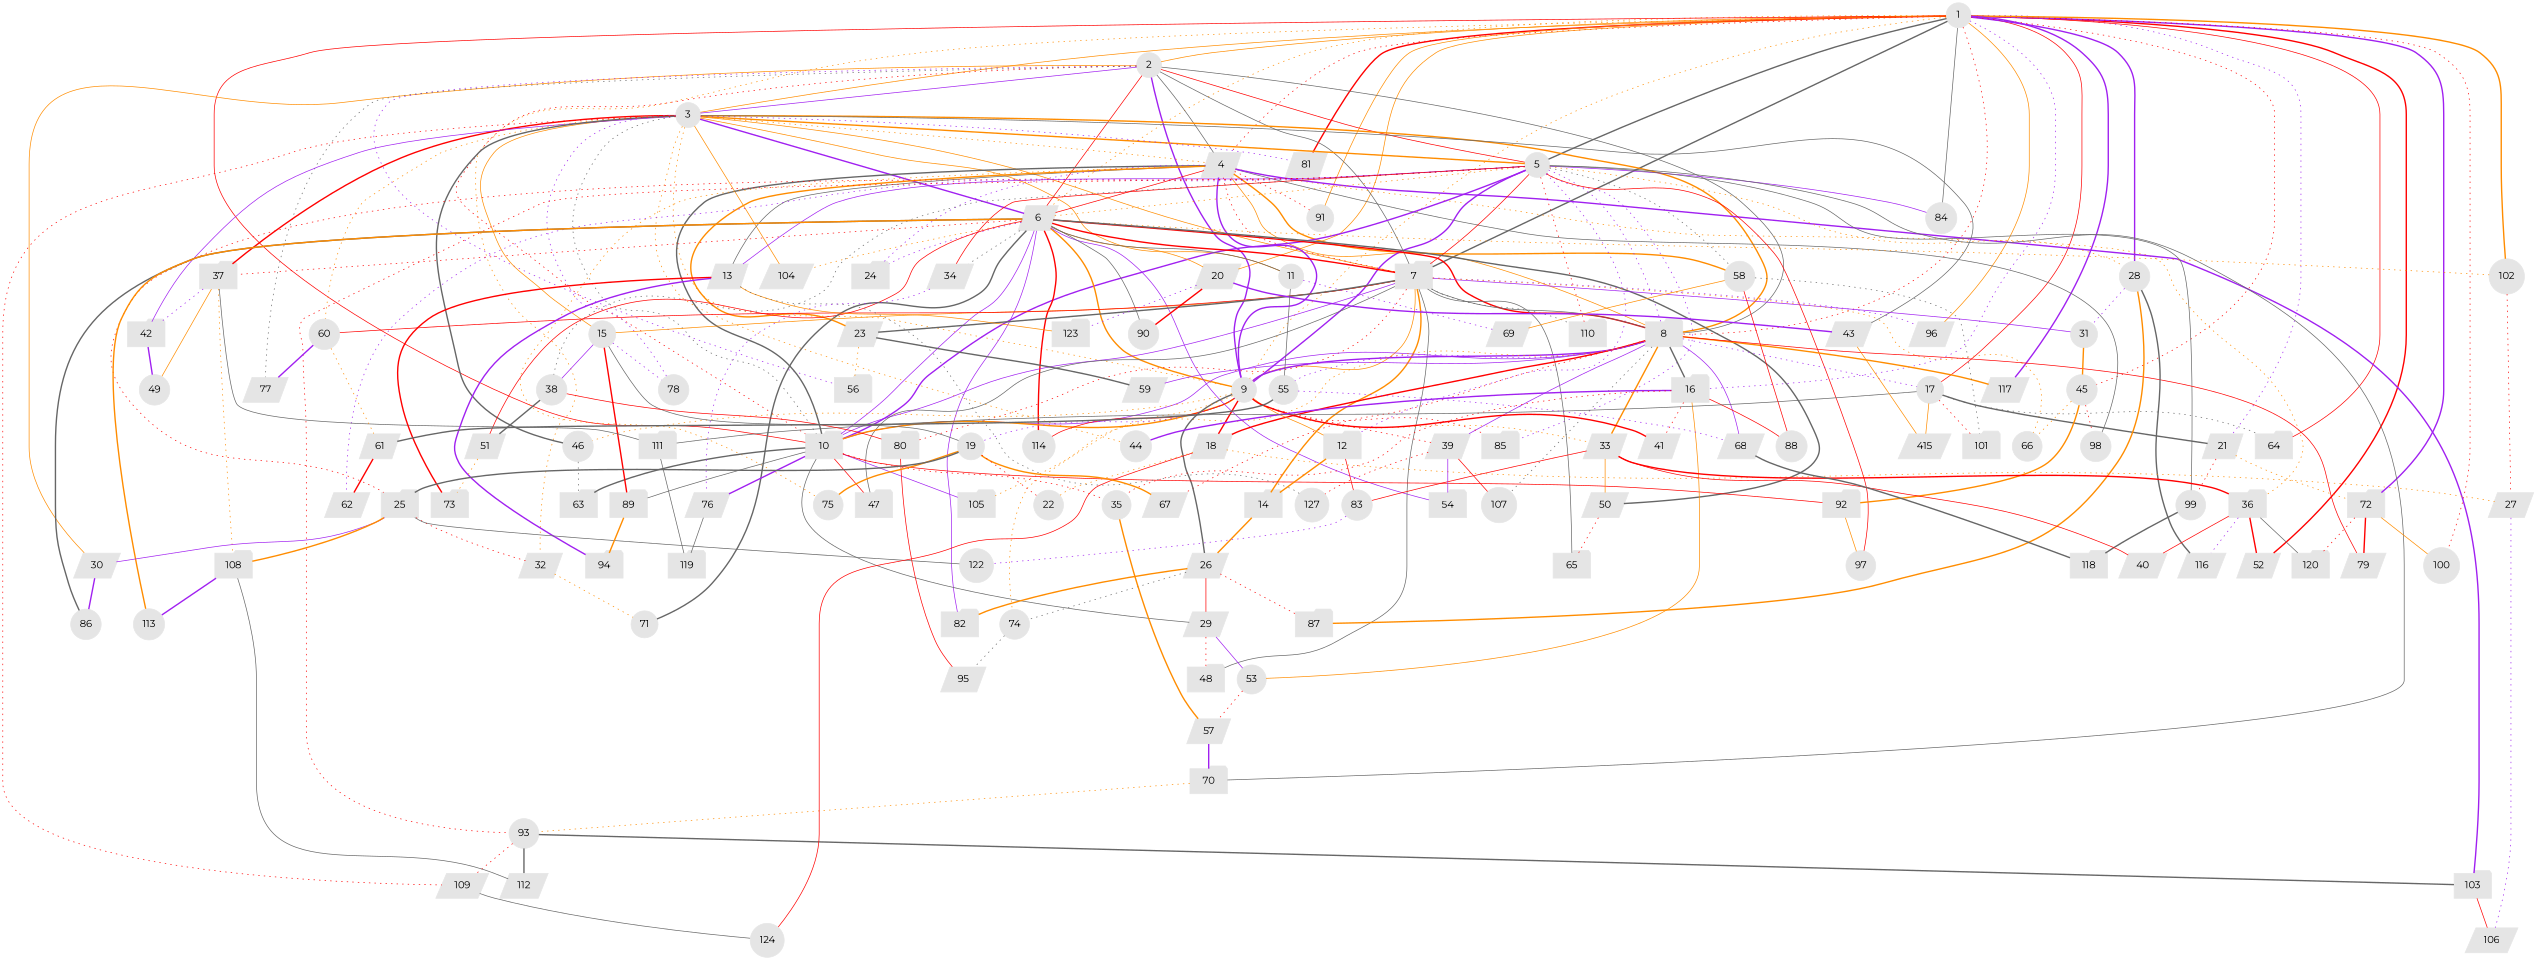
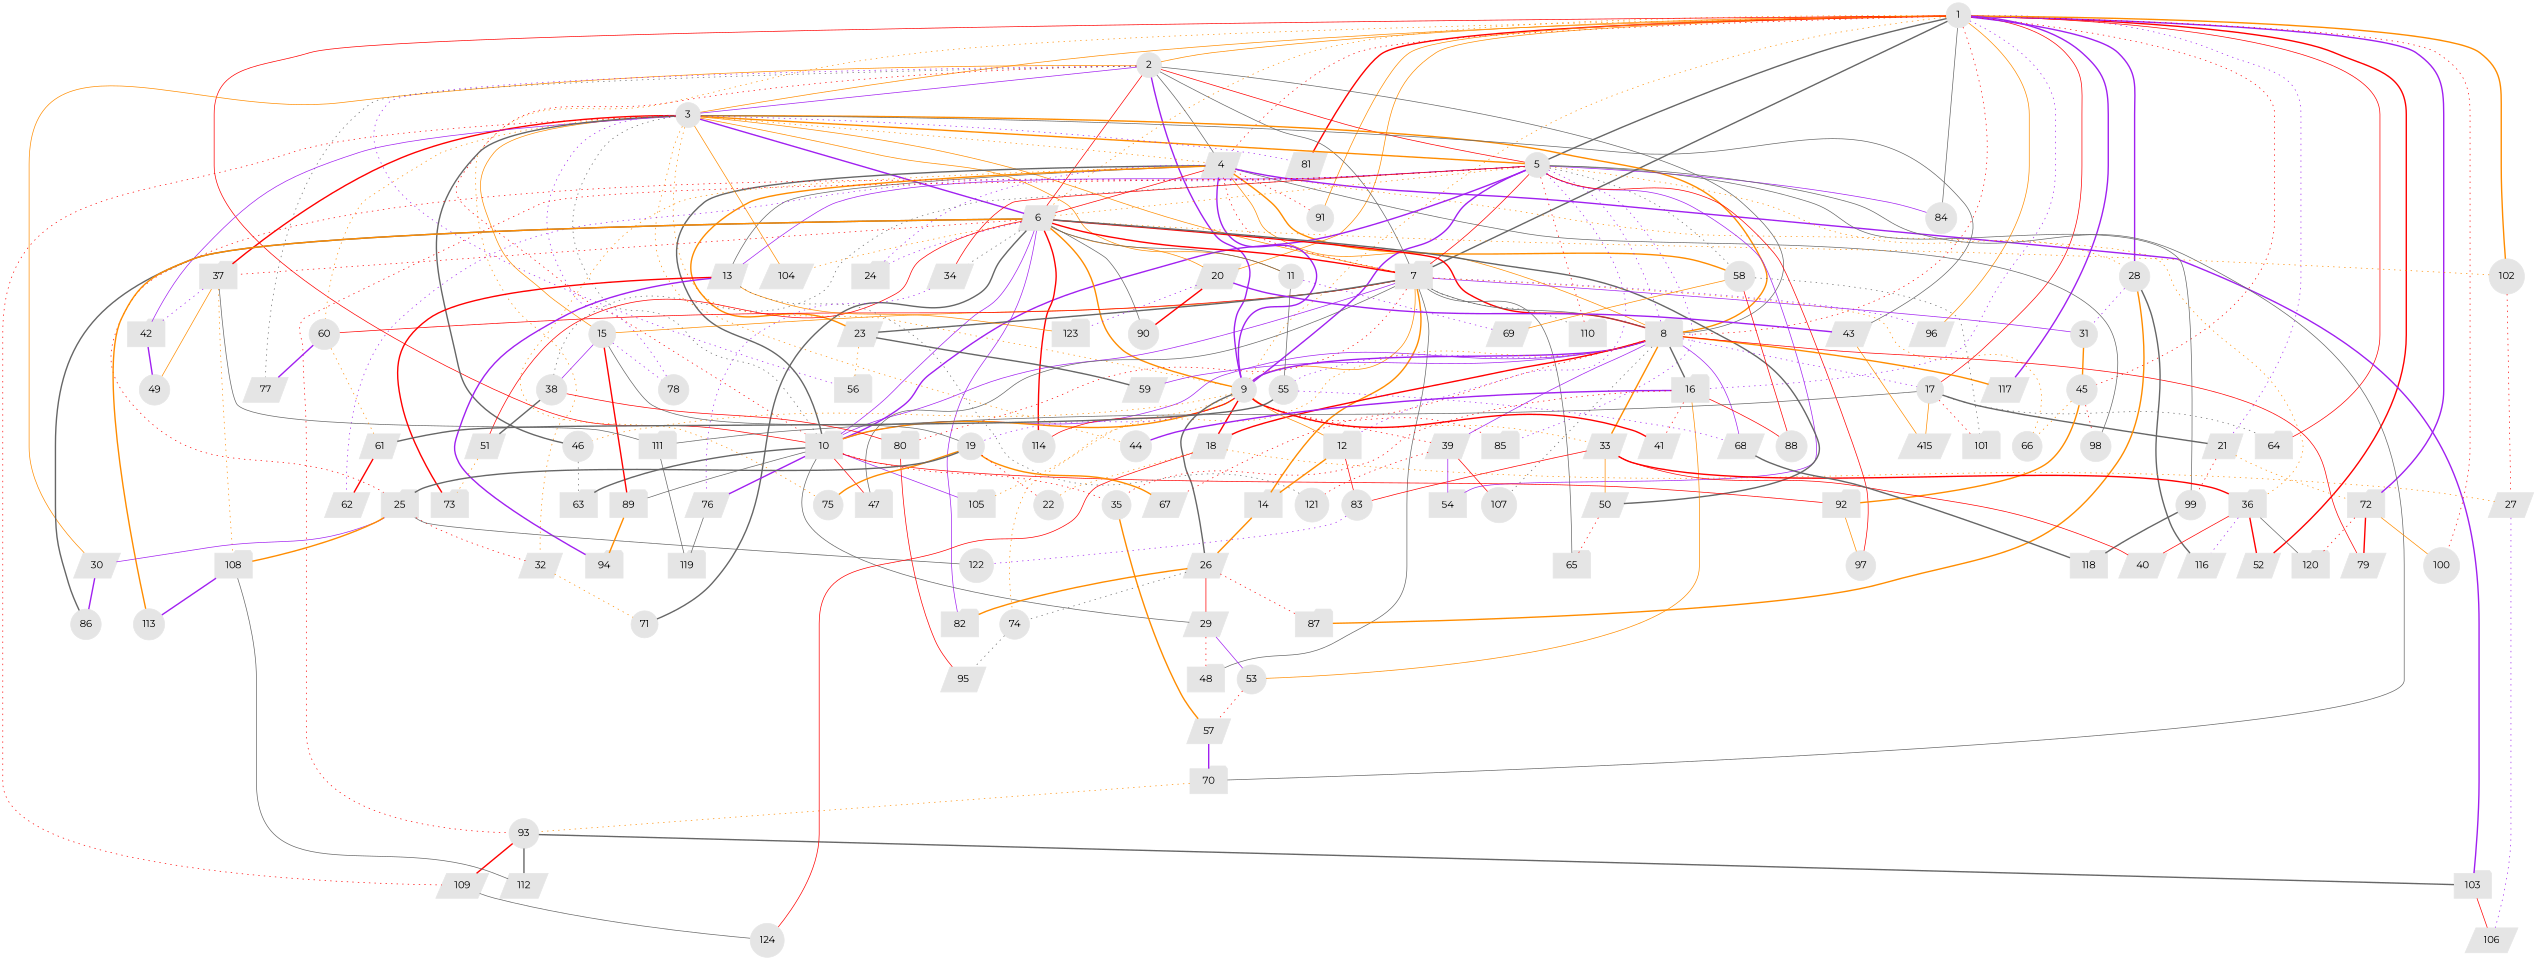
edge "6" -- "54": now "5" -- "54"
node "127": label "127" -> "121"
edge "93" -- "109": style dotted -> bold
